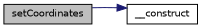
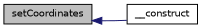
edge "setCoordinates" -> "__construct": reversed
